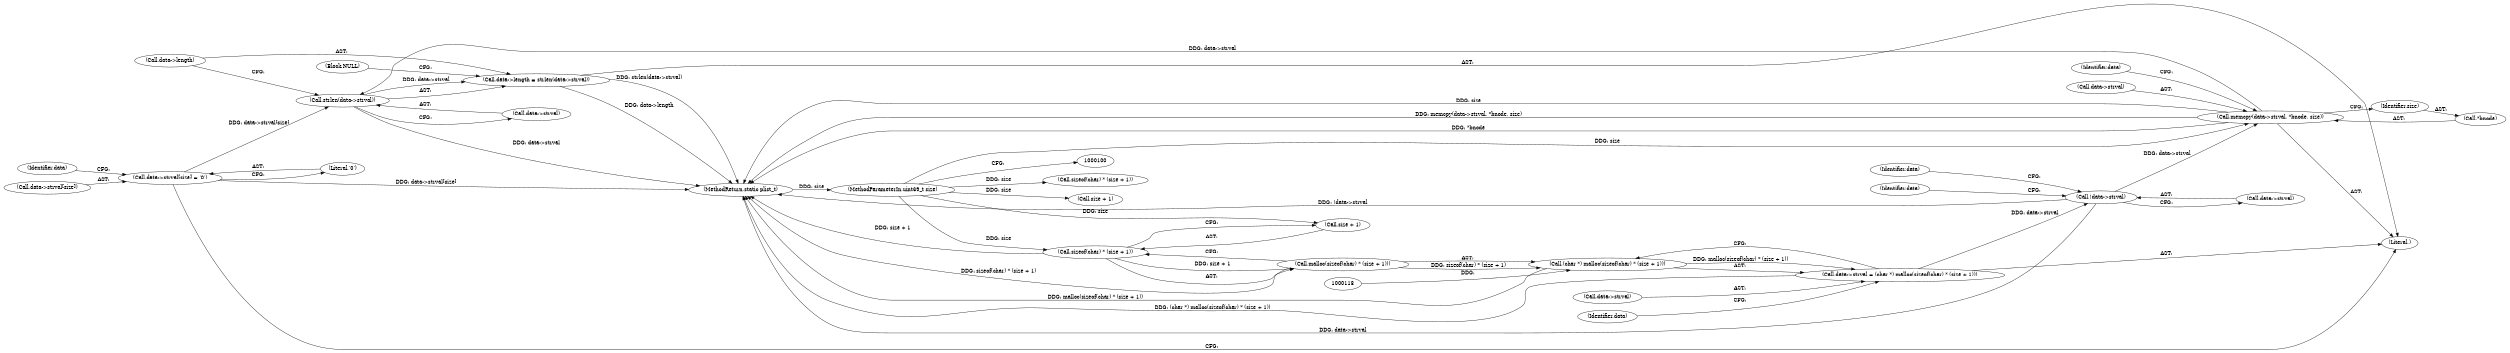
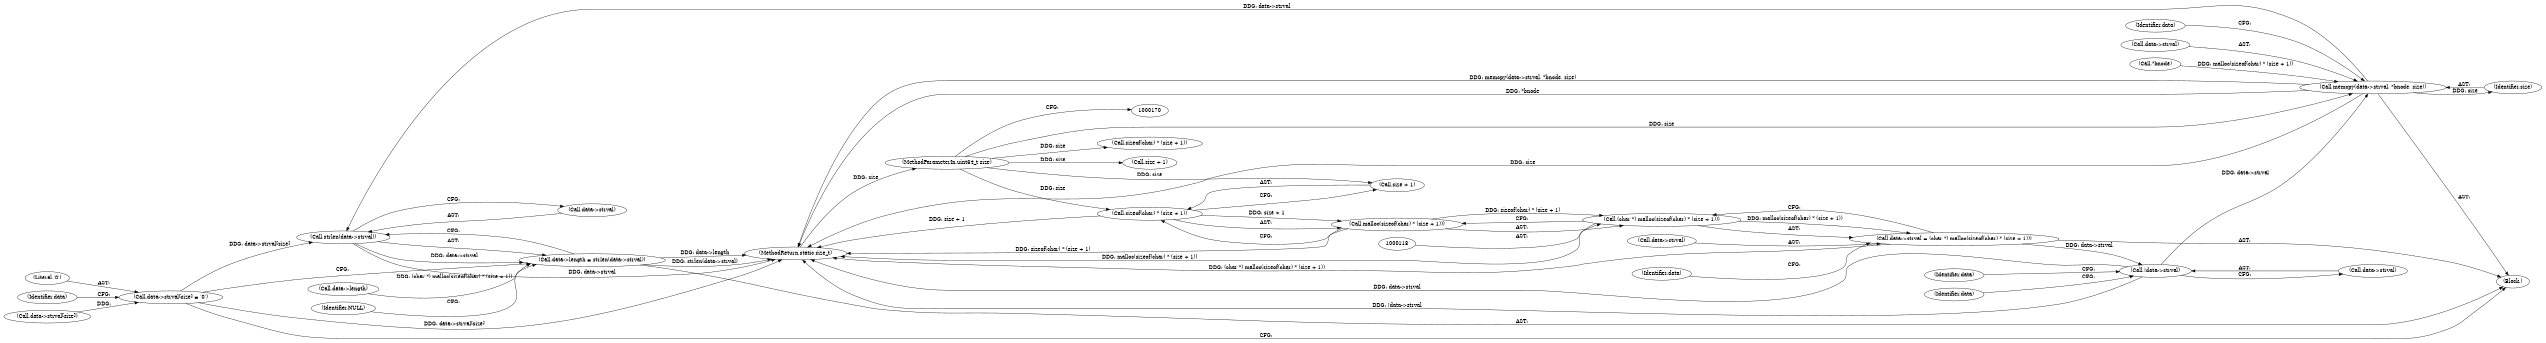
edge "(Call,data->length)" -> "(Call,data->length = strlen(data->strval))": label "AST: " -> "DDG: (char *) malloc(sizeof(char) * (size + 1))"
node "(Block,NULL)": label "(Block,NULL)" -> "(Identifier,NULL)"
edge "(Call,data->length)" -> "(Call,strlen(data->strval))": now "(Call,data->length = strlen(data->strval))" -> "(Call,strlen(data->strval))"
edge "(Call,memcpy(data->strval, *bnode, size))" -> "(Identifier,size)": label "CFG: " -> "DDG: size"
edge "(Identifier,size)" -> "(Call,*bnode)": now "(Identifier,size)" -> "(Call,memcpy(data->strval, *bnode, size))"
edge "(Call,*bnode)" -> "(Call,memcpy(data->strval, *bnode, size))": label "AST: " -> "DDG: malloc(sizeof(char) * (size + 1))"
node "1000100": label "1000100" -> "1000170"
edge "(Call,data->strval[size] = '0')" -> "(Literal,'0')": now "(Call,data->strval[size] = '0')" -> "(Call,data->length = strlen(data->strval))"
edge "(Call,data->strval[size])" -> "(Call,data->strval[size] = '0')": label "AST: " -> "DDG: "
node "(MethodReturn,static plist_t)": label "(MethodReturn,static plist_t)" -> "(MethodReturn,static size_t)"
node "(MethodParameterIn,uint69_t size)": label "(MethodParameterIn,uint69_t size)" -> "(MethodParameterIn,uint64_t size)"
edge "(Call,(char *) malloc(sizeof(char) * (size + 1)))" -> "(Call,malloc(sizeof(char) * (size + 1)))": added, label "CFG:"
node "(Literal,)": label "(Literal,)" -> "(Block,)"
edge "1000118" -> "(Call,(char *) malloc(sizeof(char) * (size + 1)))": label "DDG: " -> "AST: "
